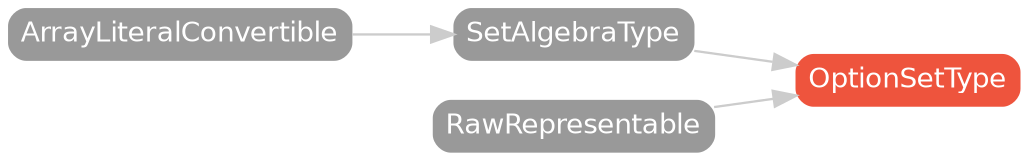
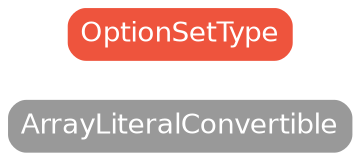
node "SetAlgebraType": removed
node "RawRepresentable": removed
